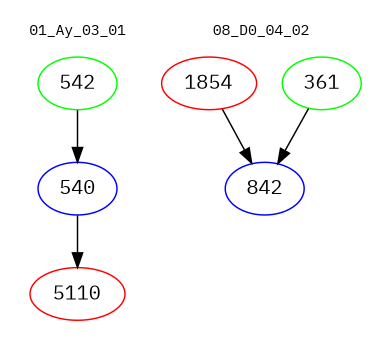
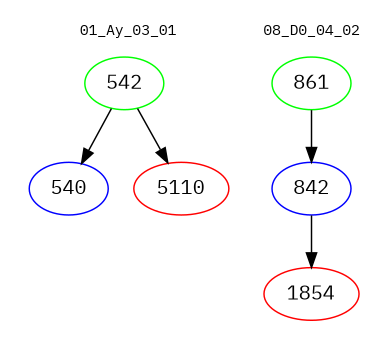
node "361": label "361" -> "861"
edge "1854" -> "842": reversed
edge "540" -> "5110": now "542" -> "5110"
